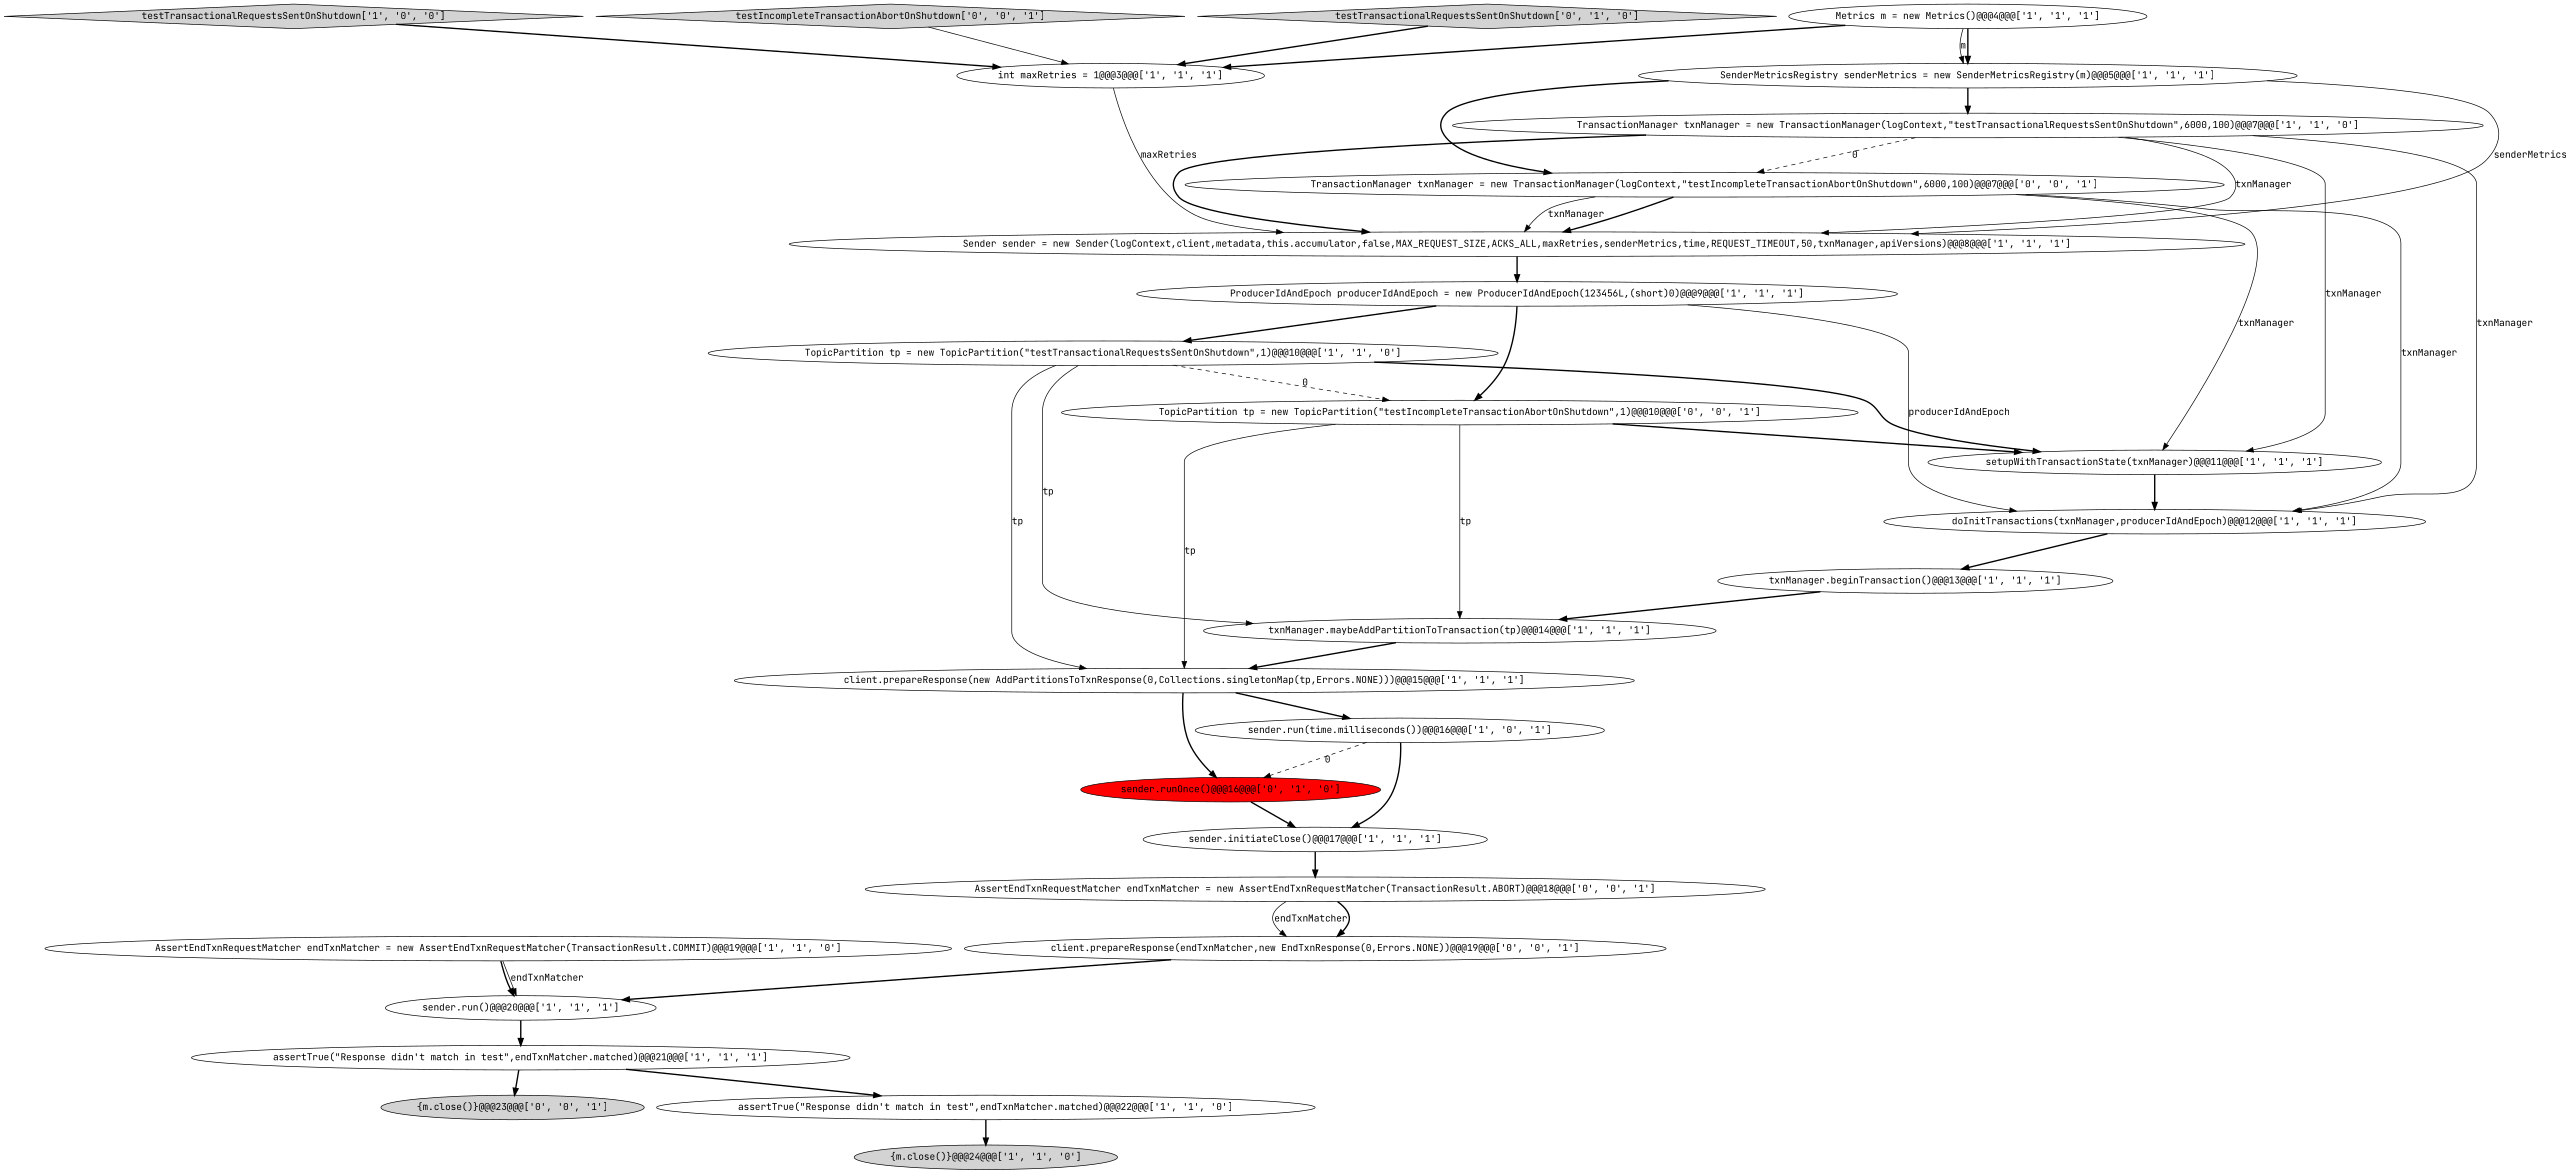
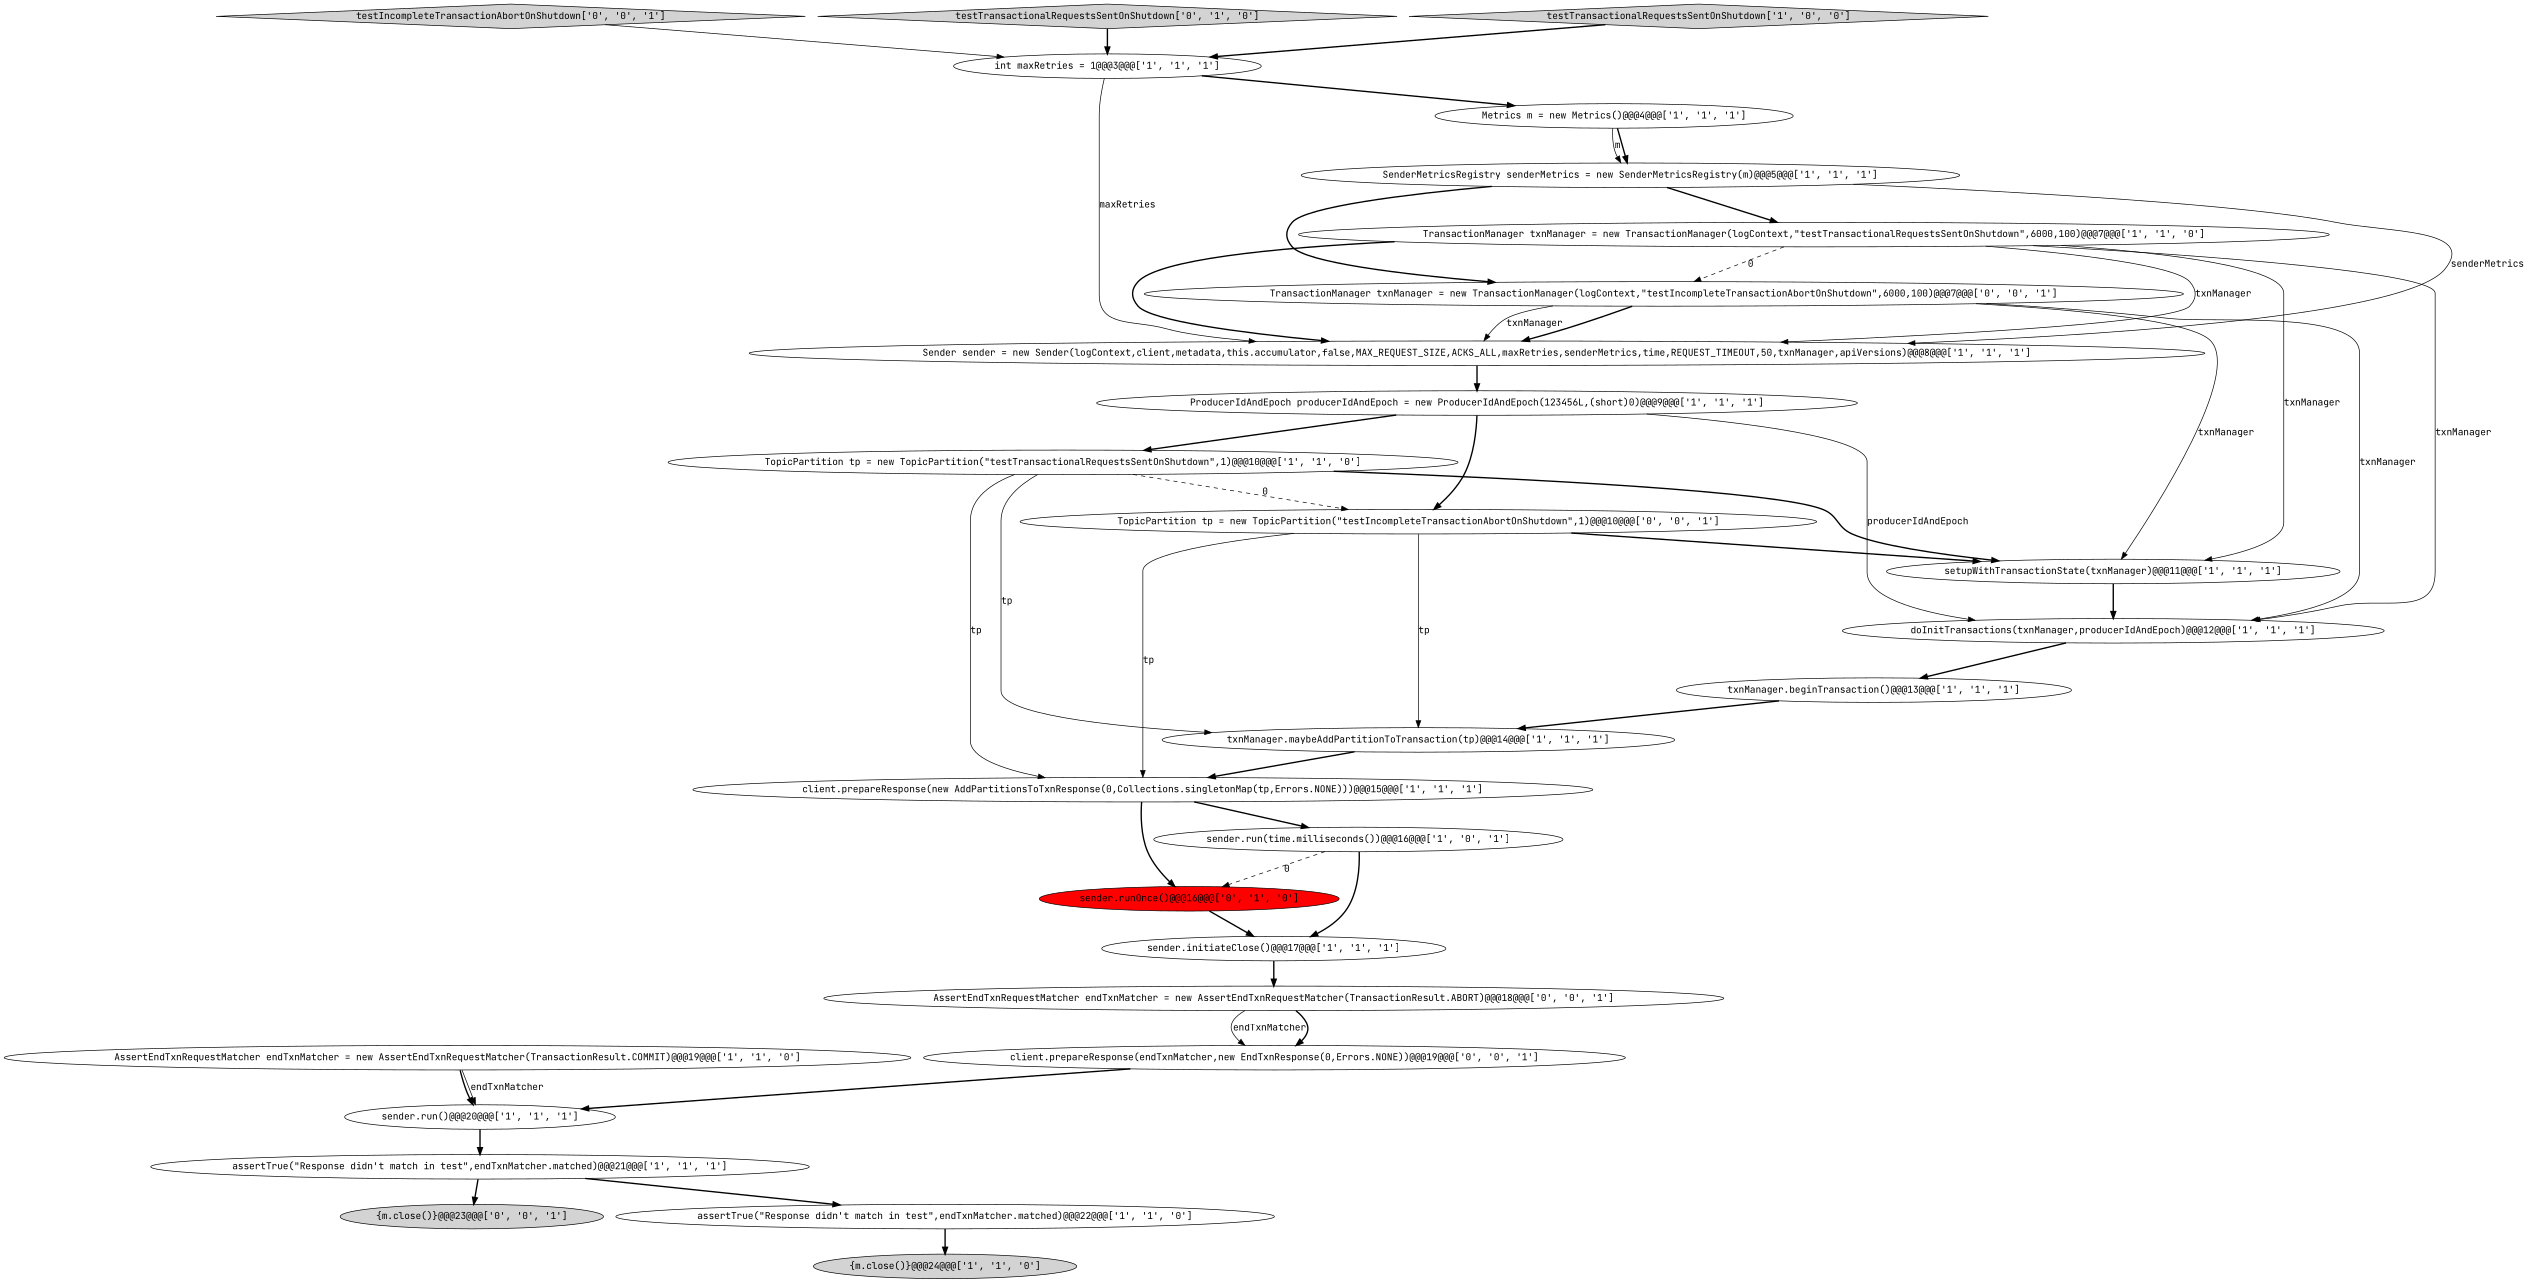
edge "Metrics m = new Metrics()@@@4@@@['1', '1', '1']" -> "int maxRetries = 1@@@3@@@['1', '1', '1']": reversed
